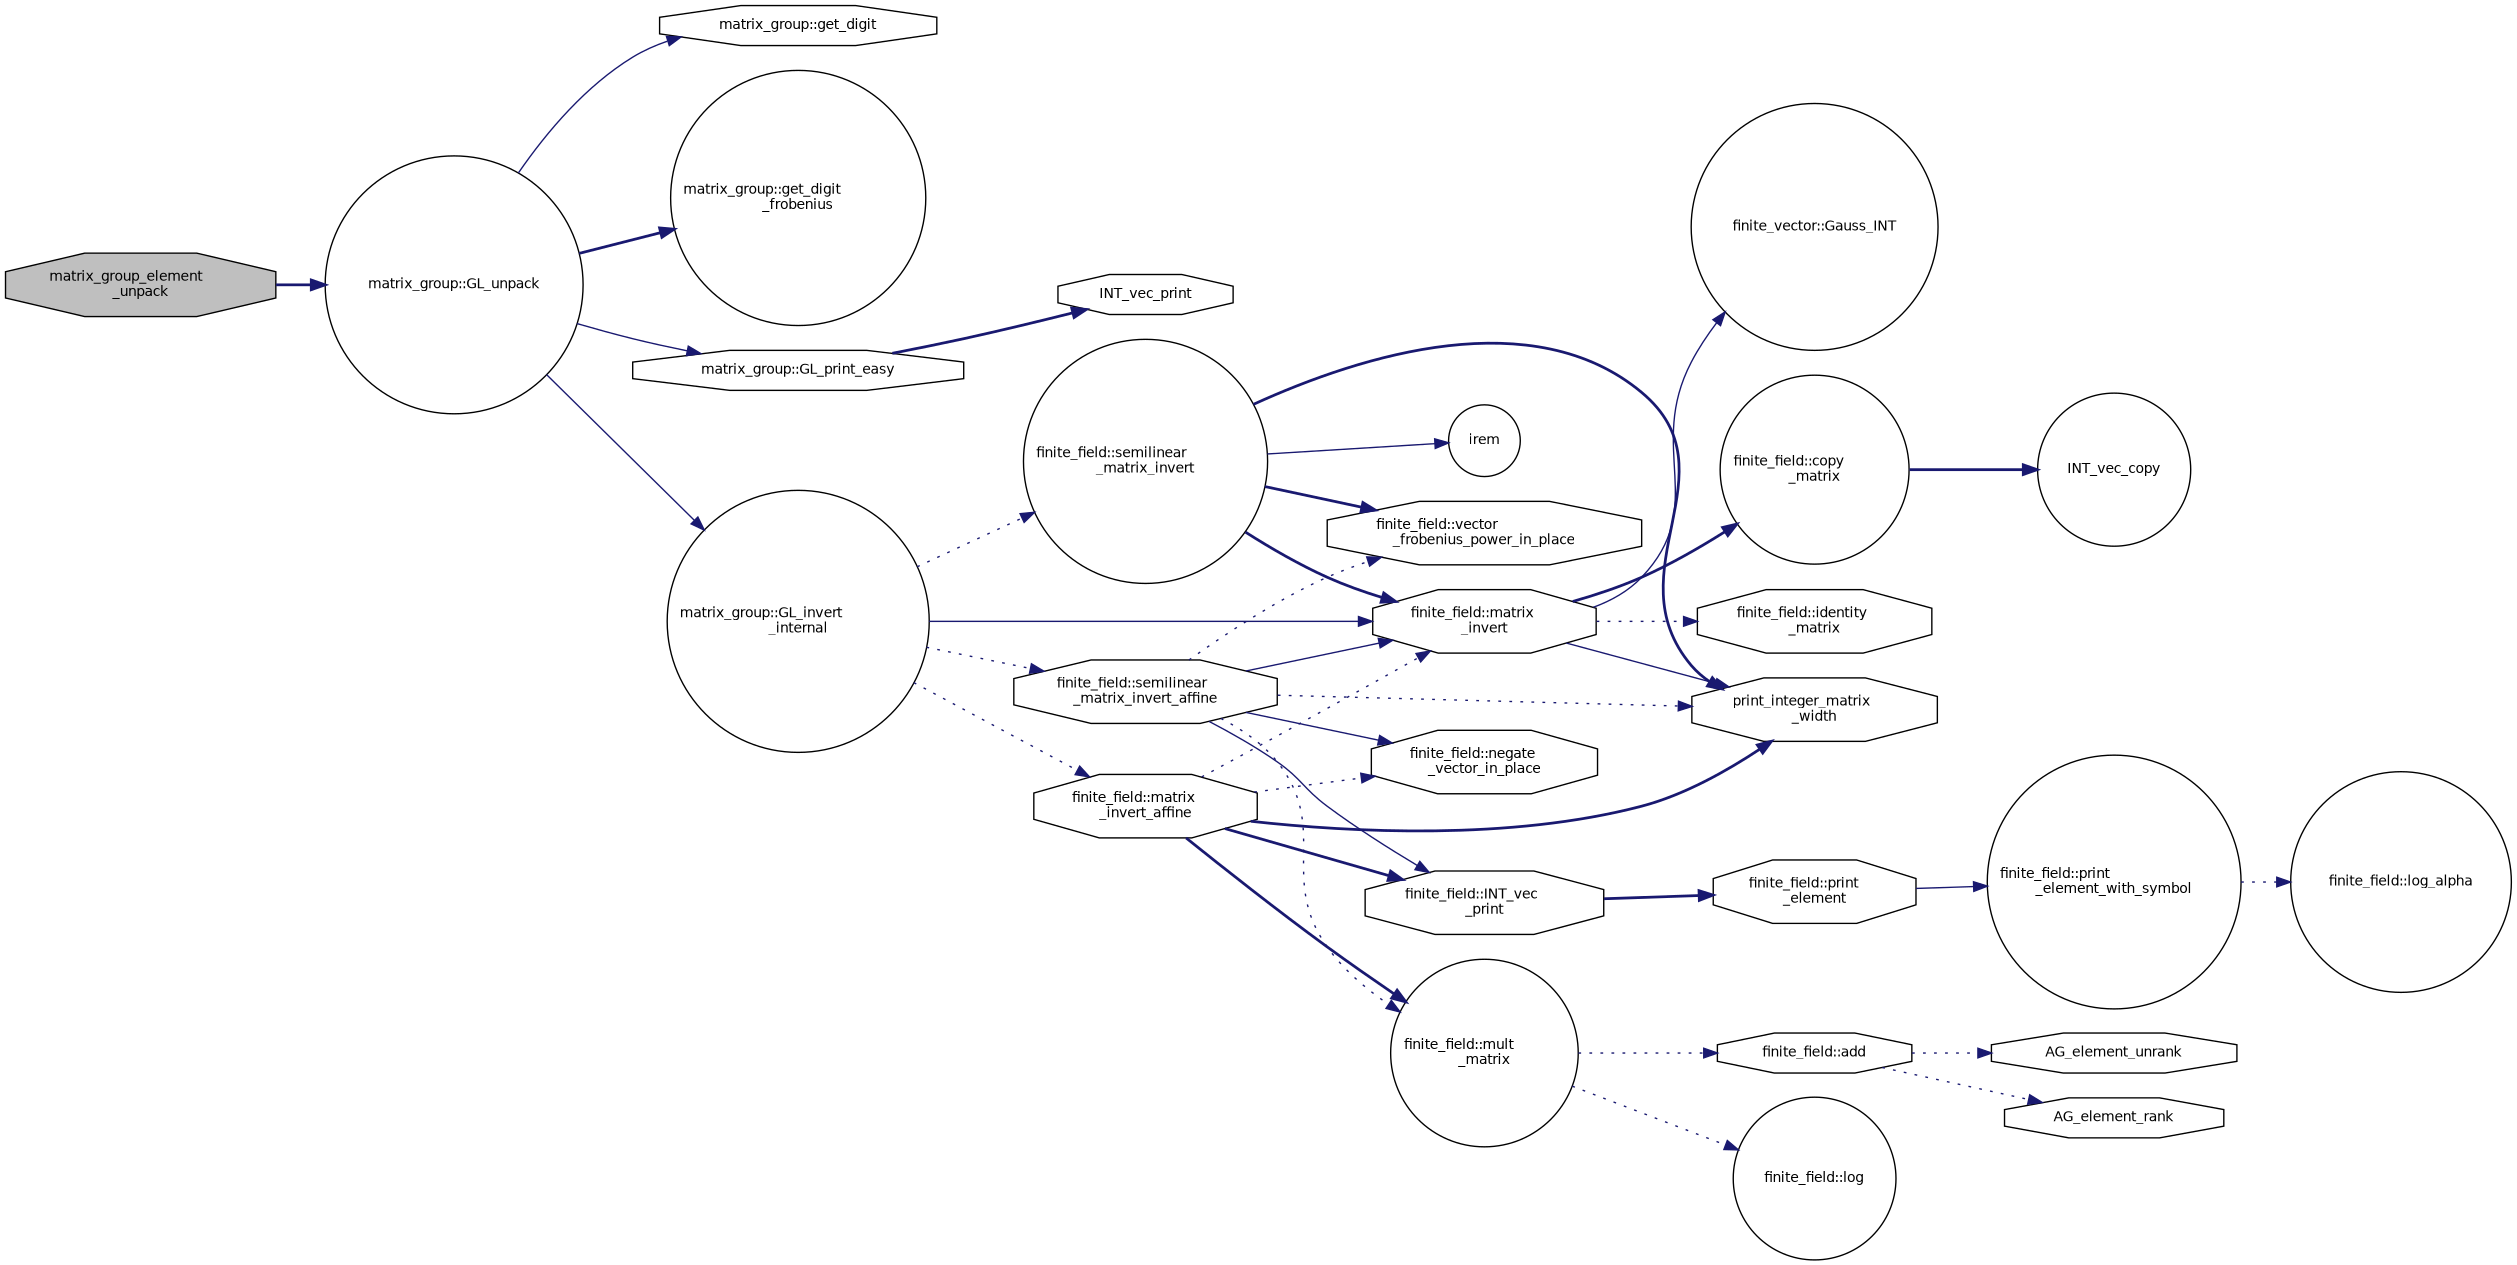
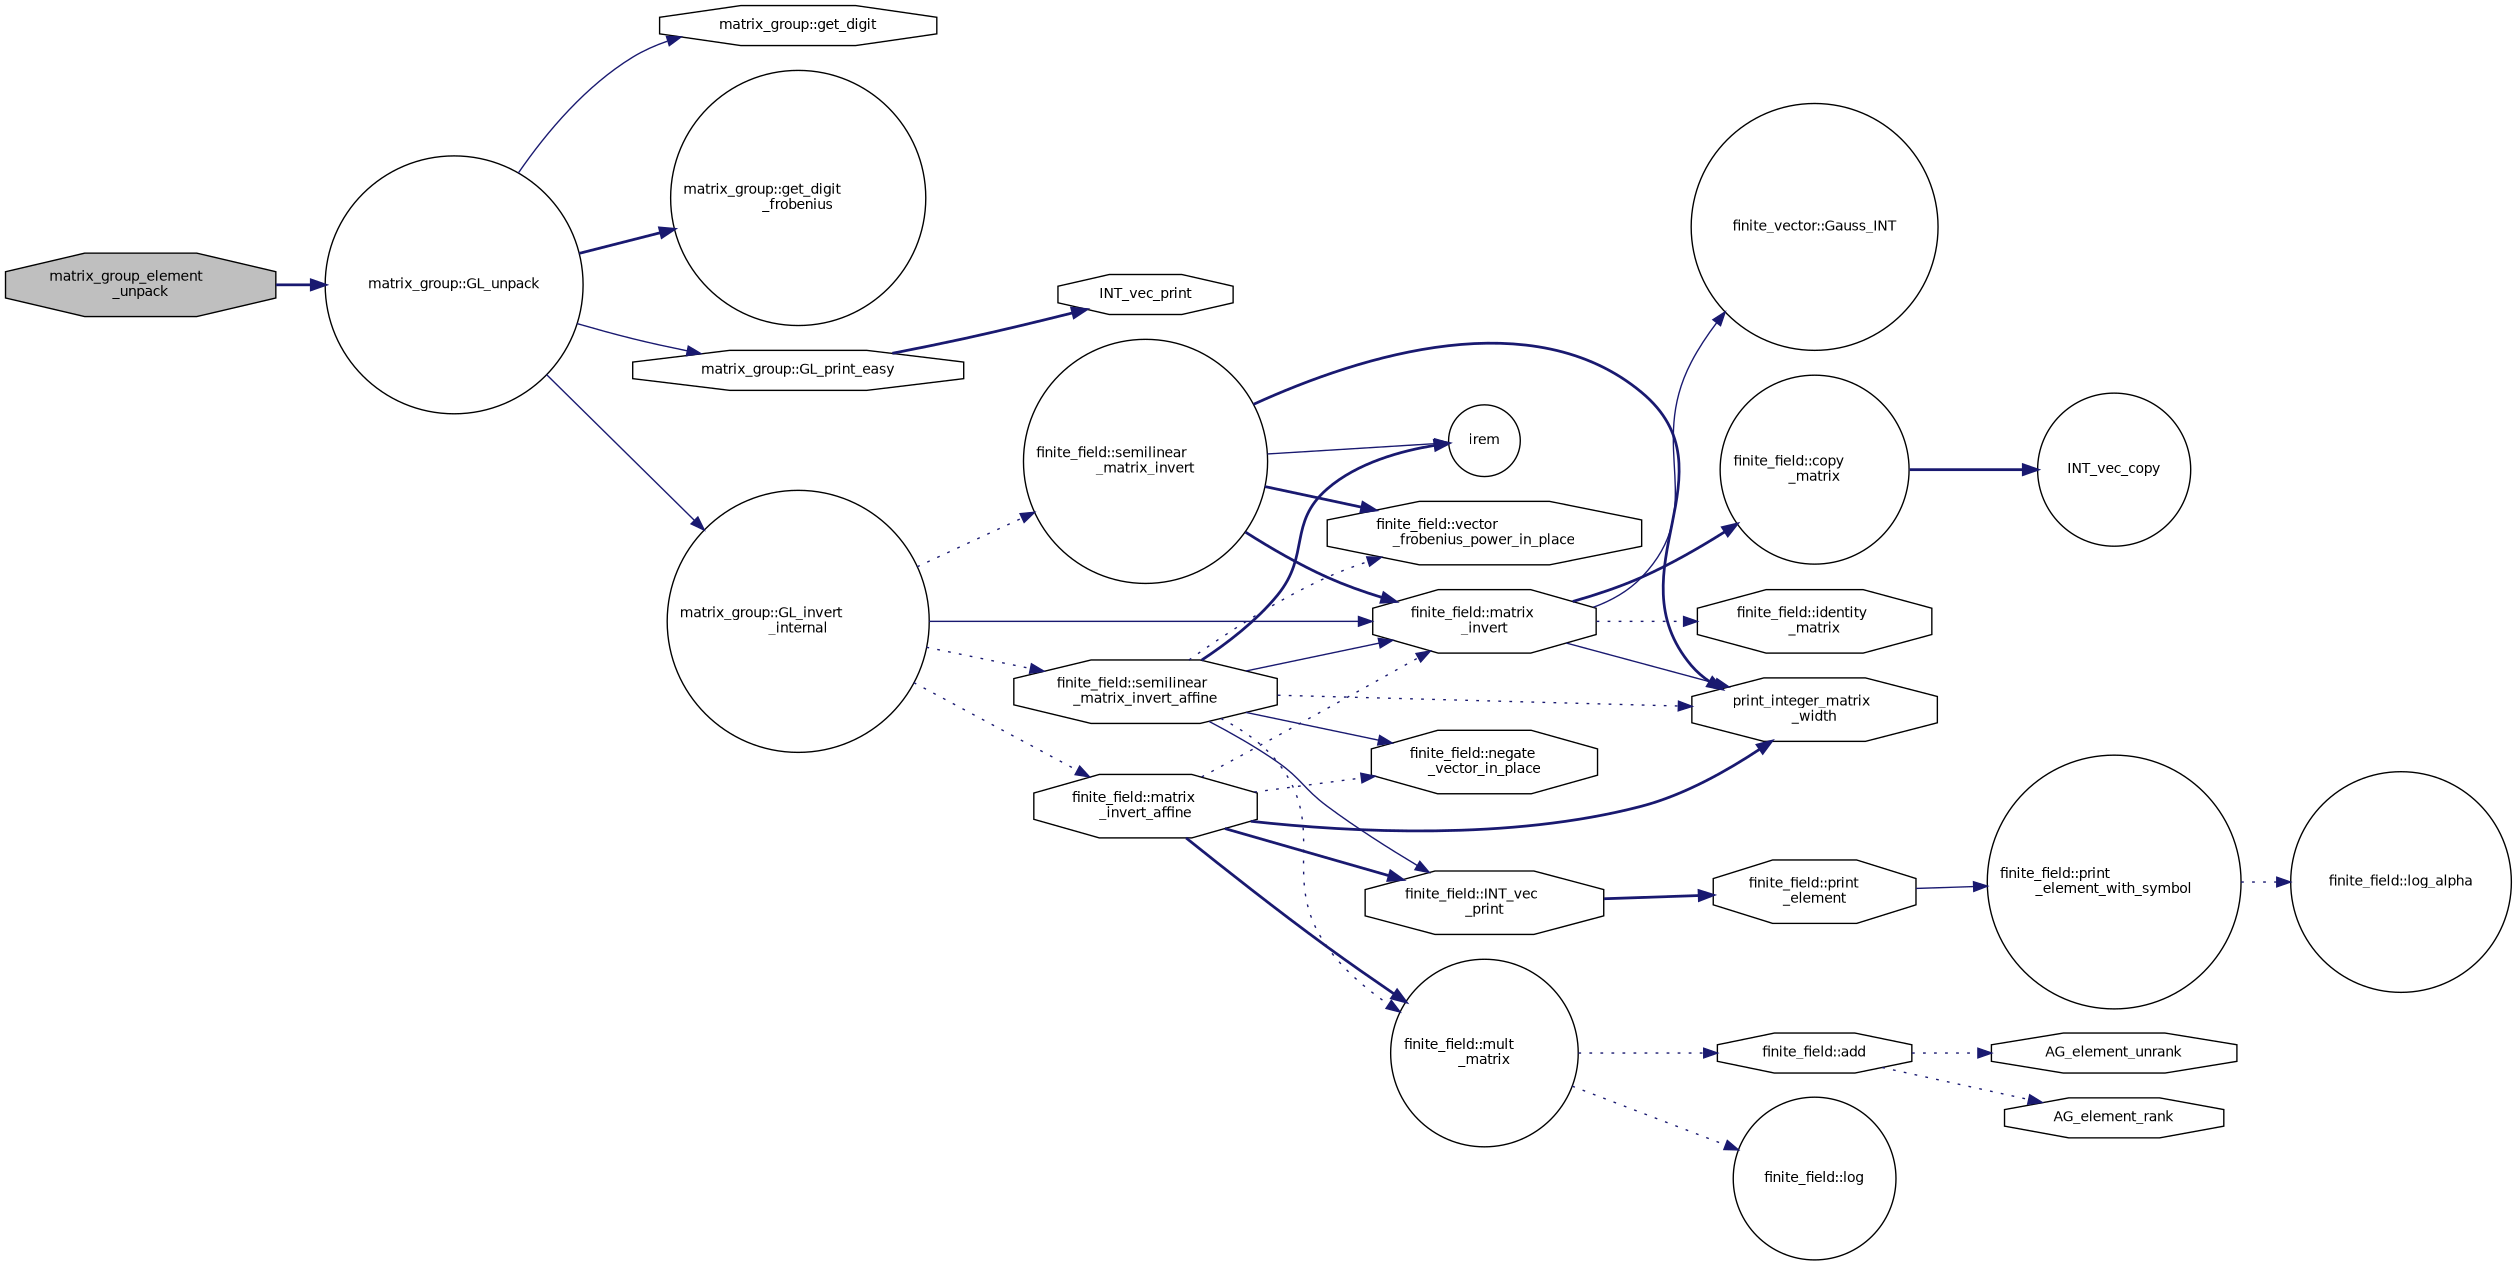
edge "finite_field::semilinear _matrix_invert_affine" -> "irem": added
